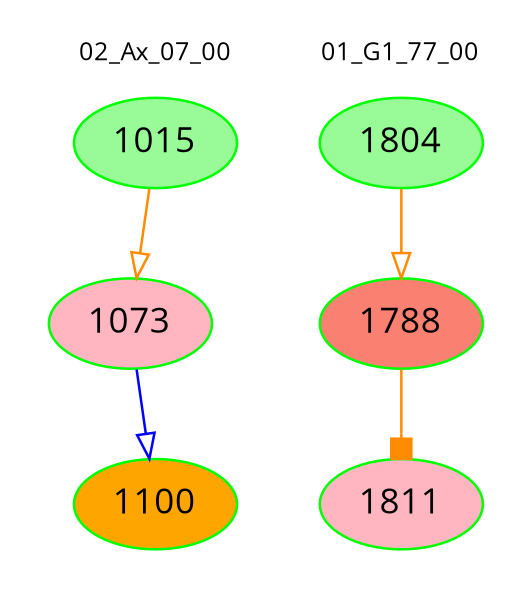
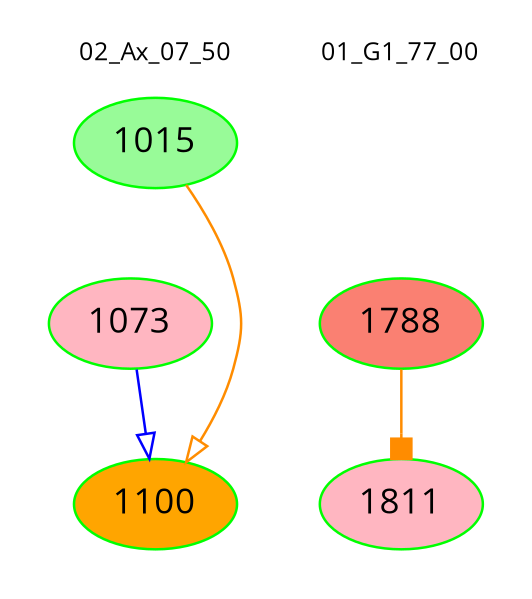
cluster "02_Ax_07_00": label "02_Ax_07_00" -> "02_Ax_07_50"
node "1804": removed
edge "1015" -> "1073": now "1015" -> "1100"
